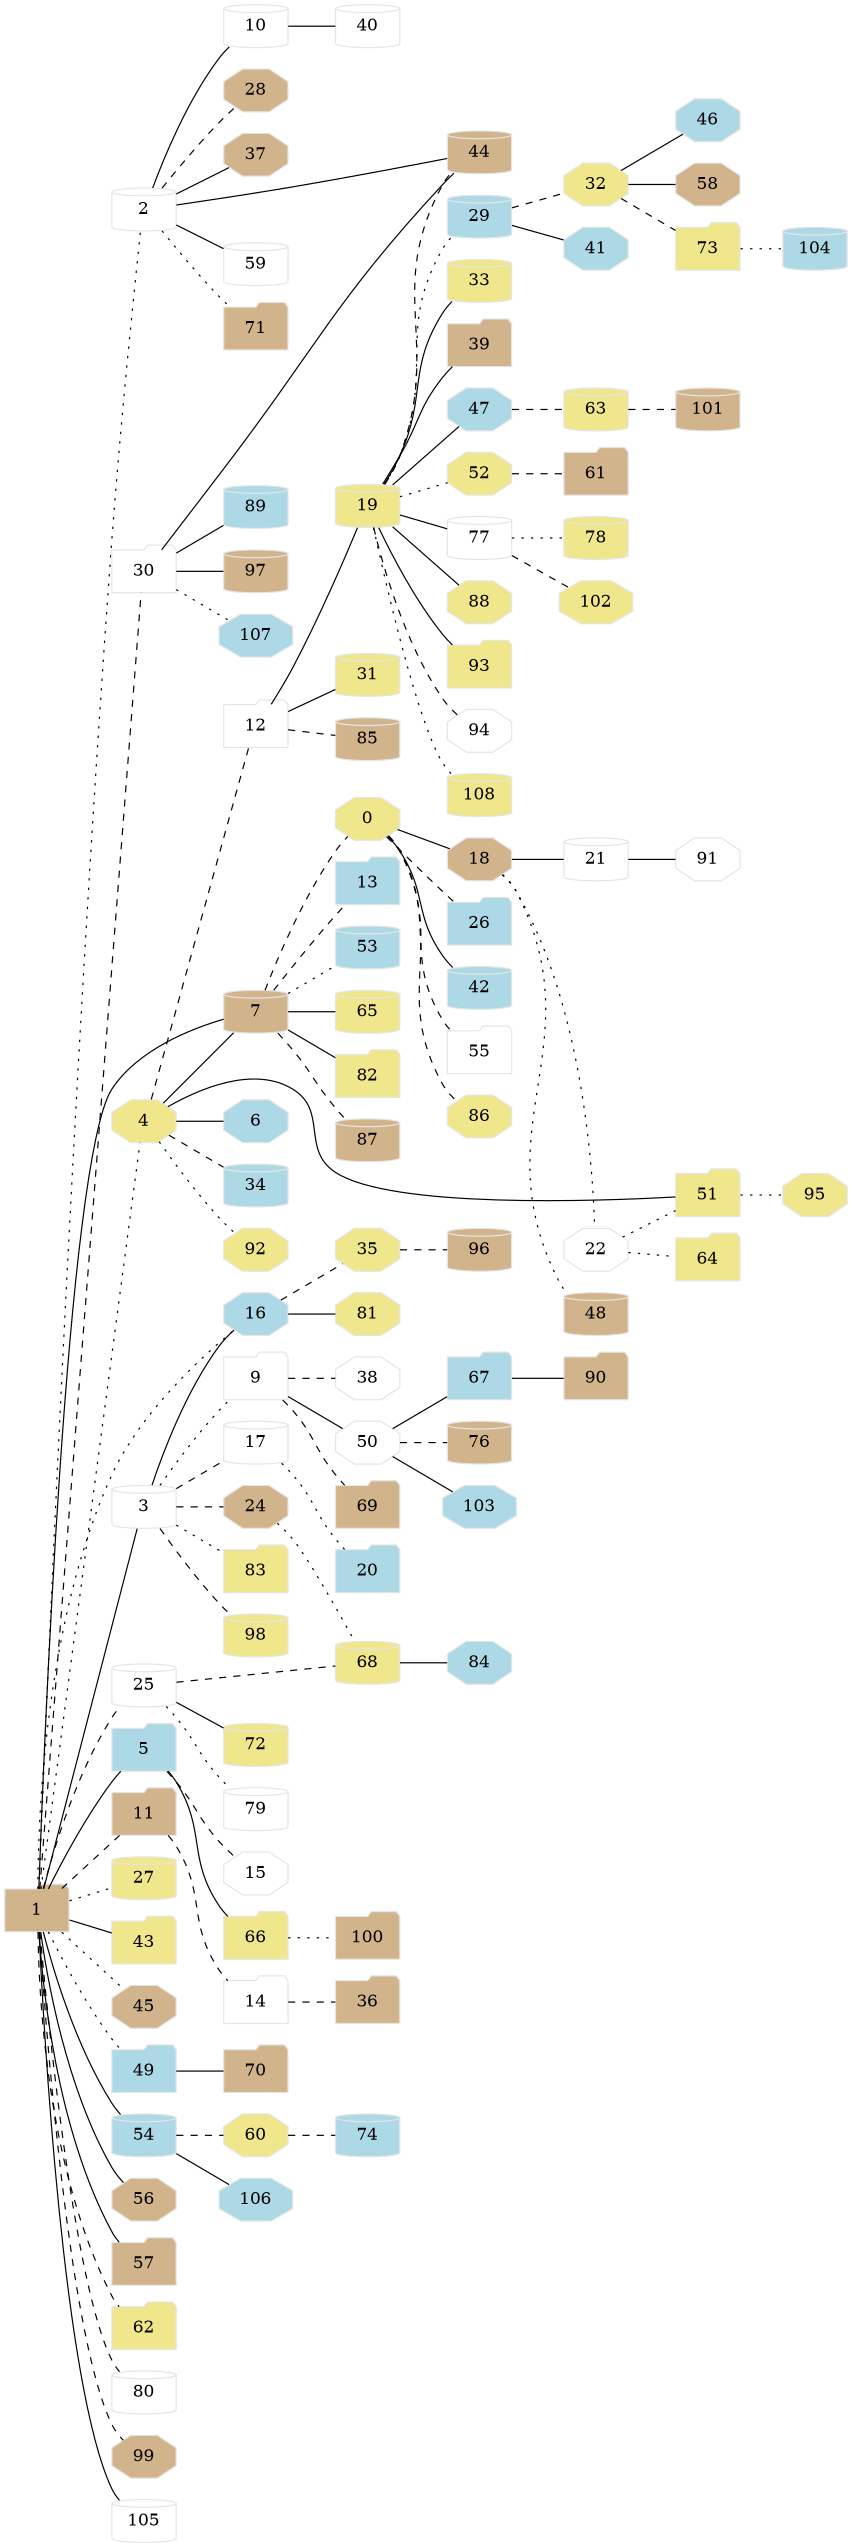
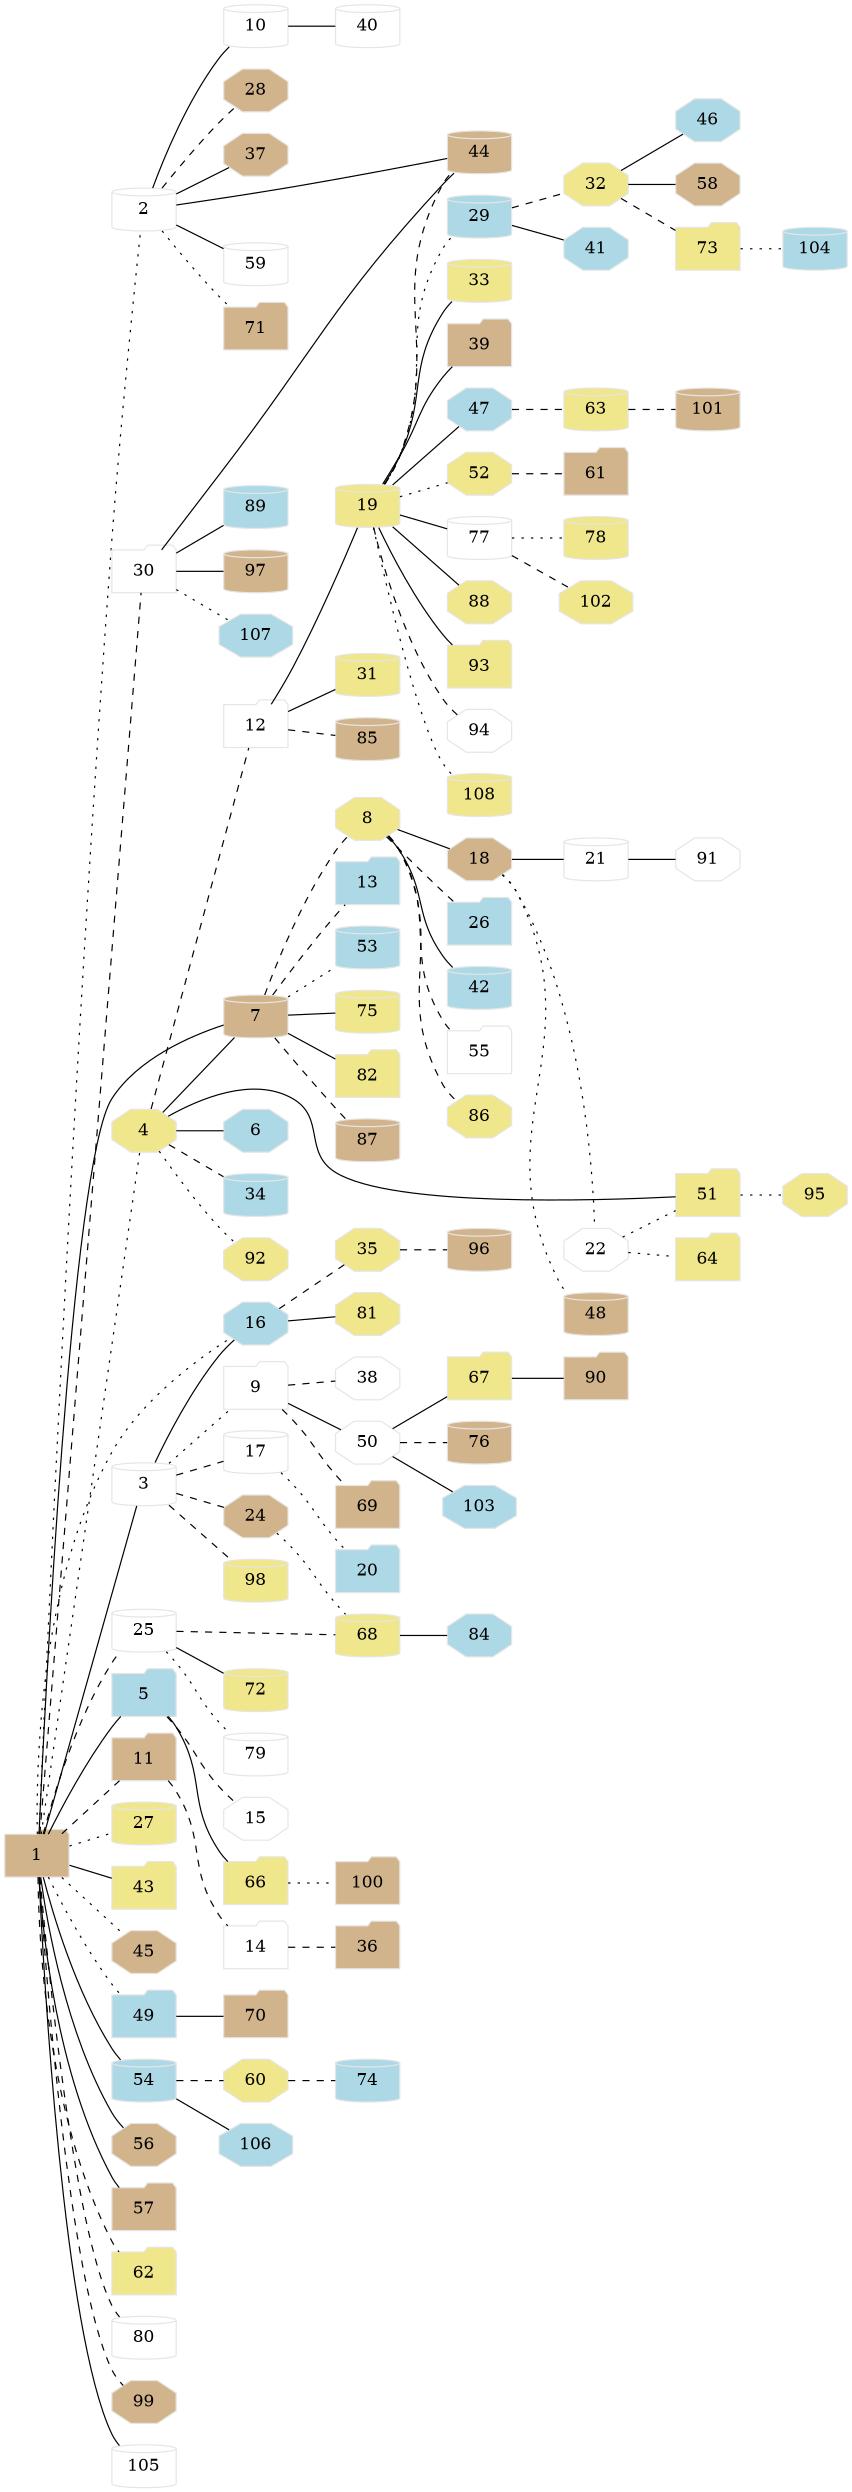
node "0": label "0" -> "8"
node "65": label "65" -> "75"
node "67": fillcolor lightblue -> khaki
node "83": removed
